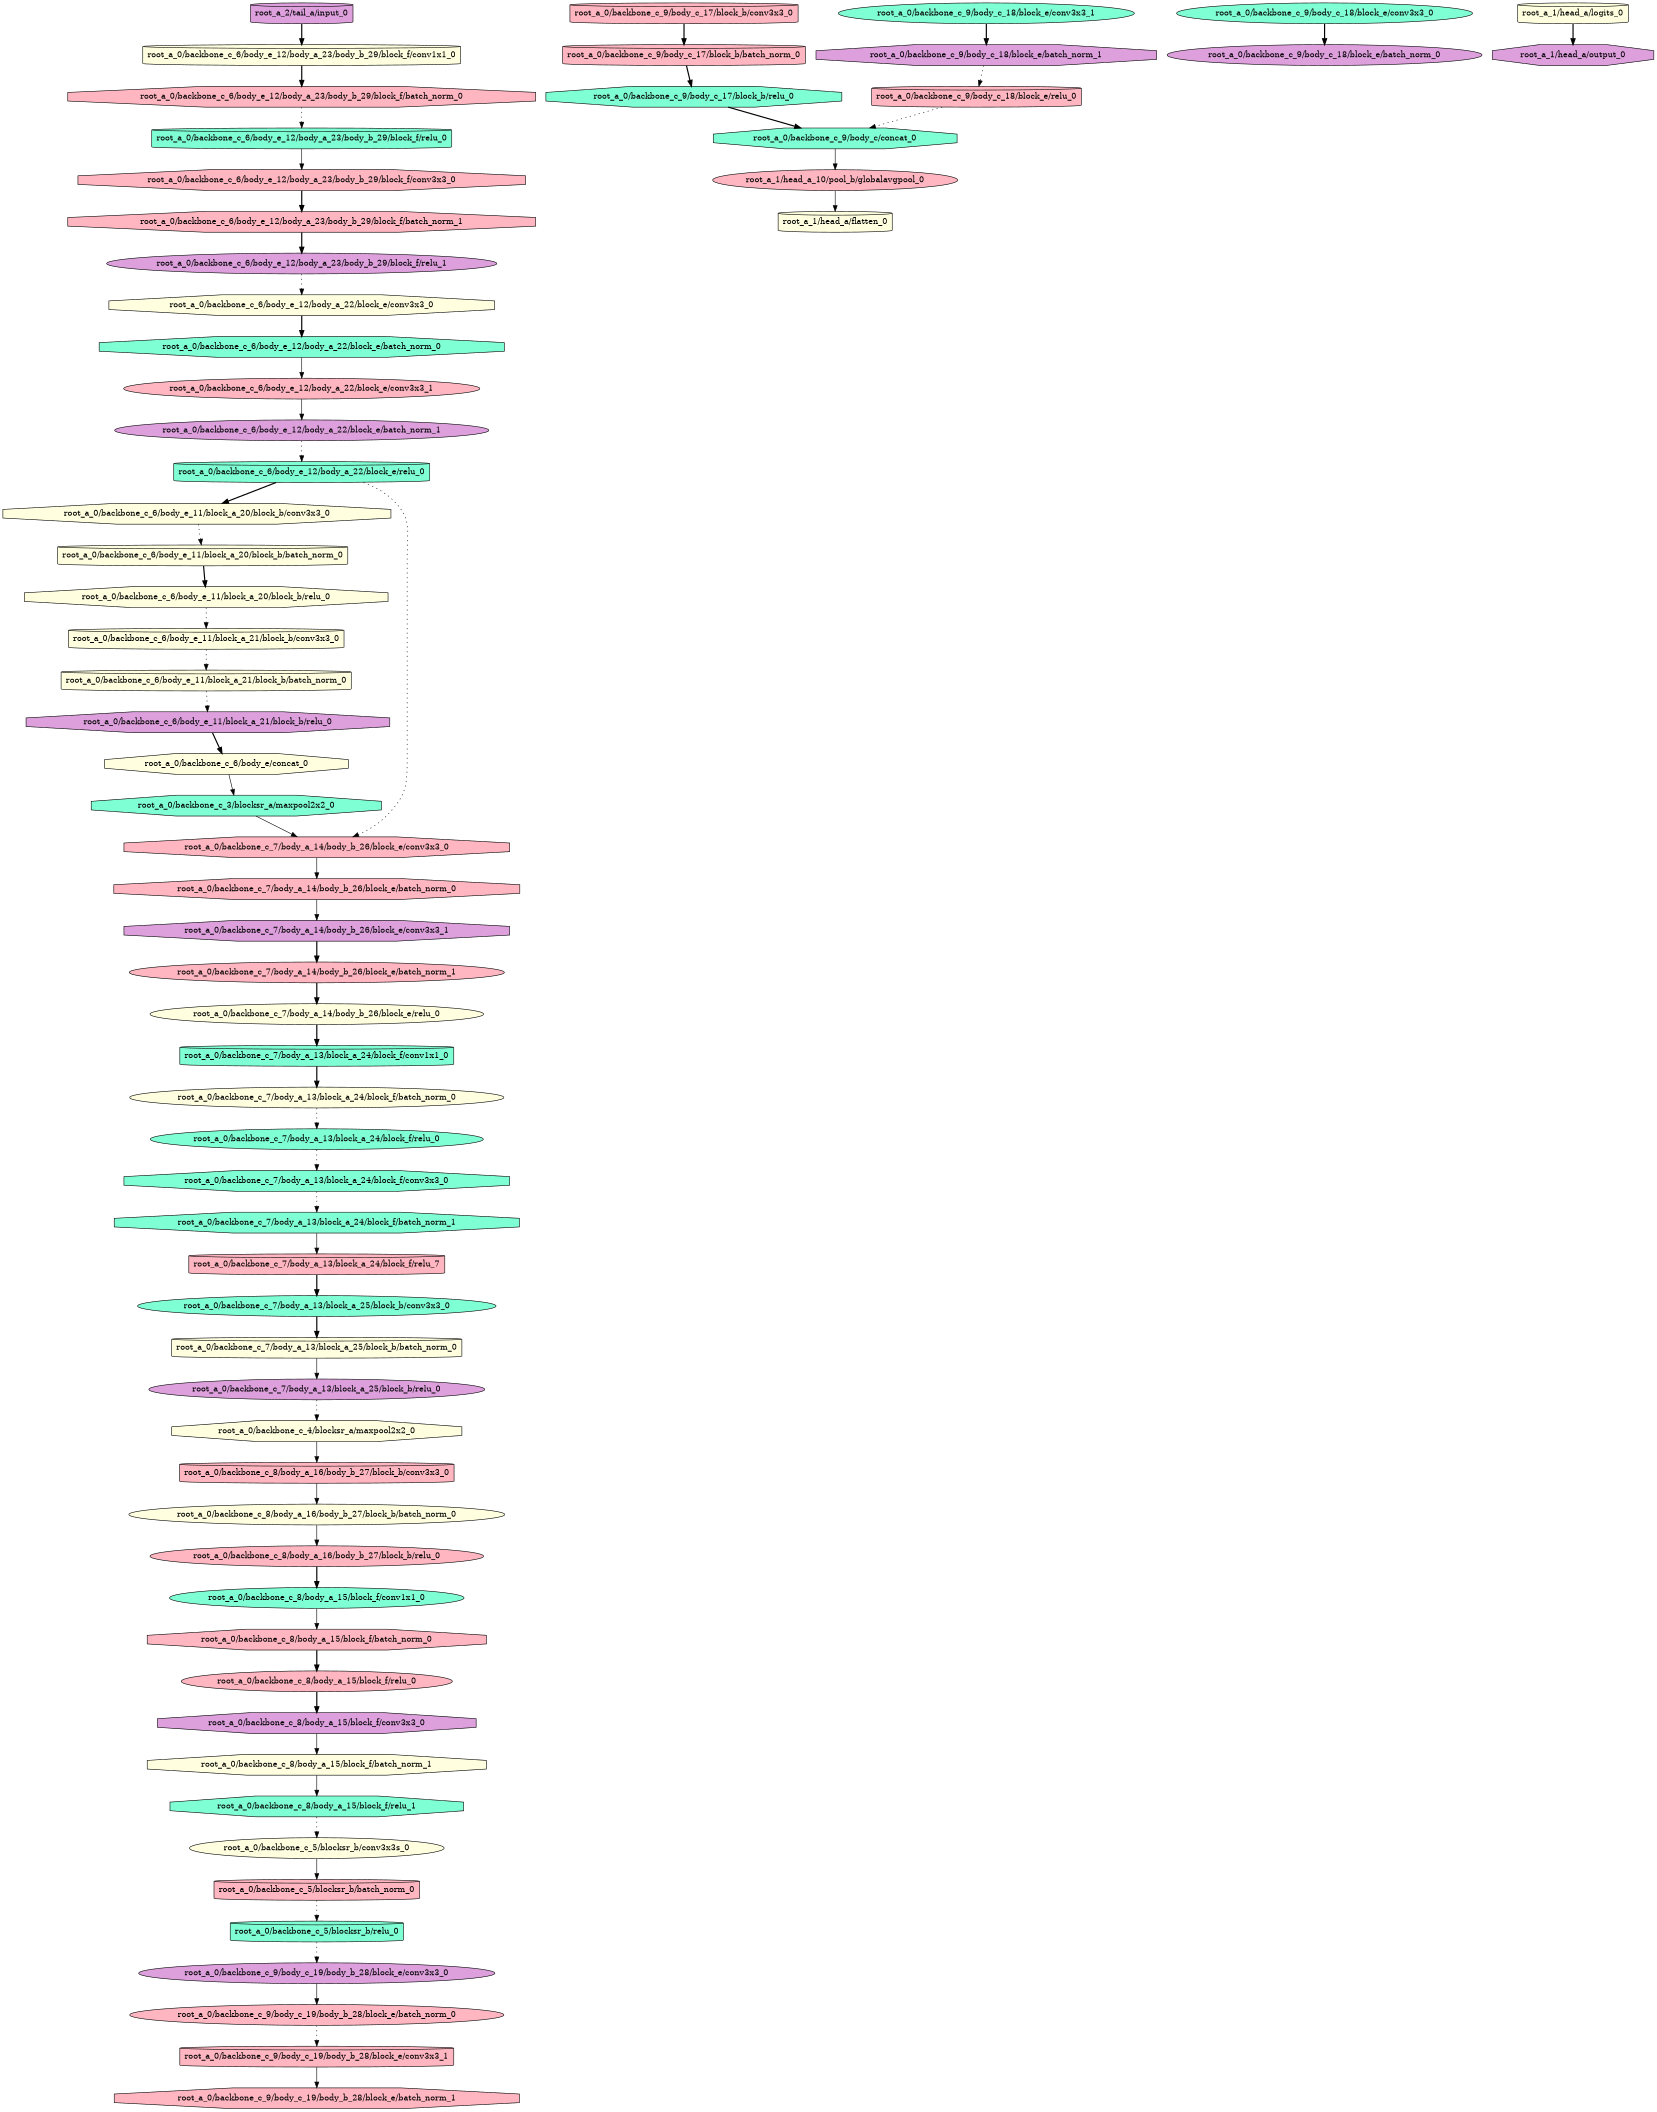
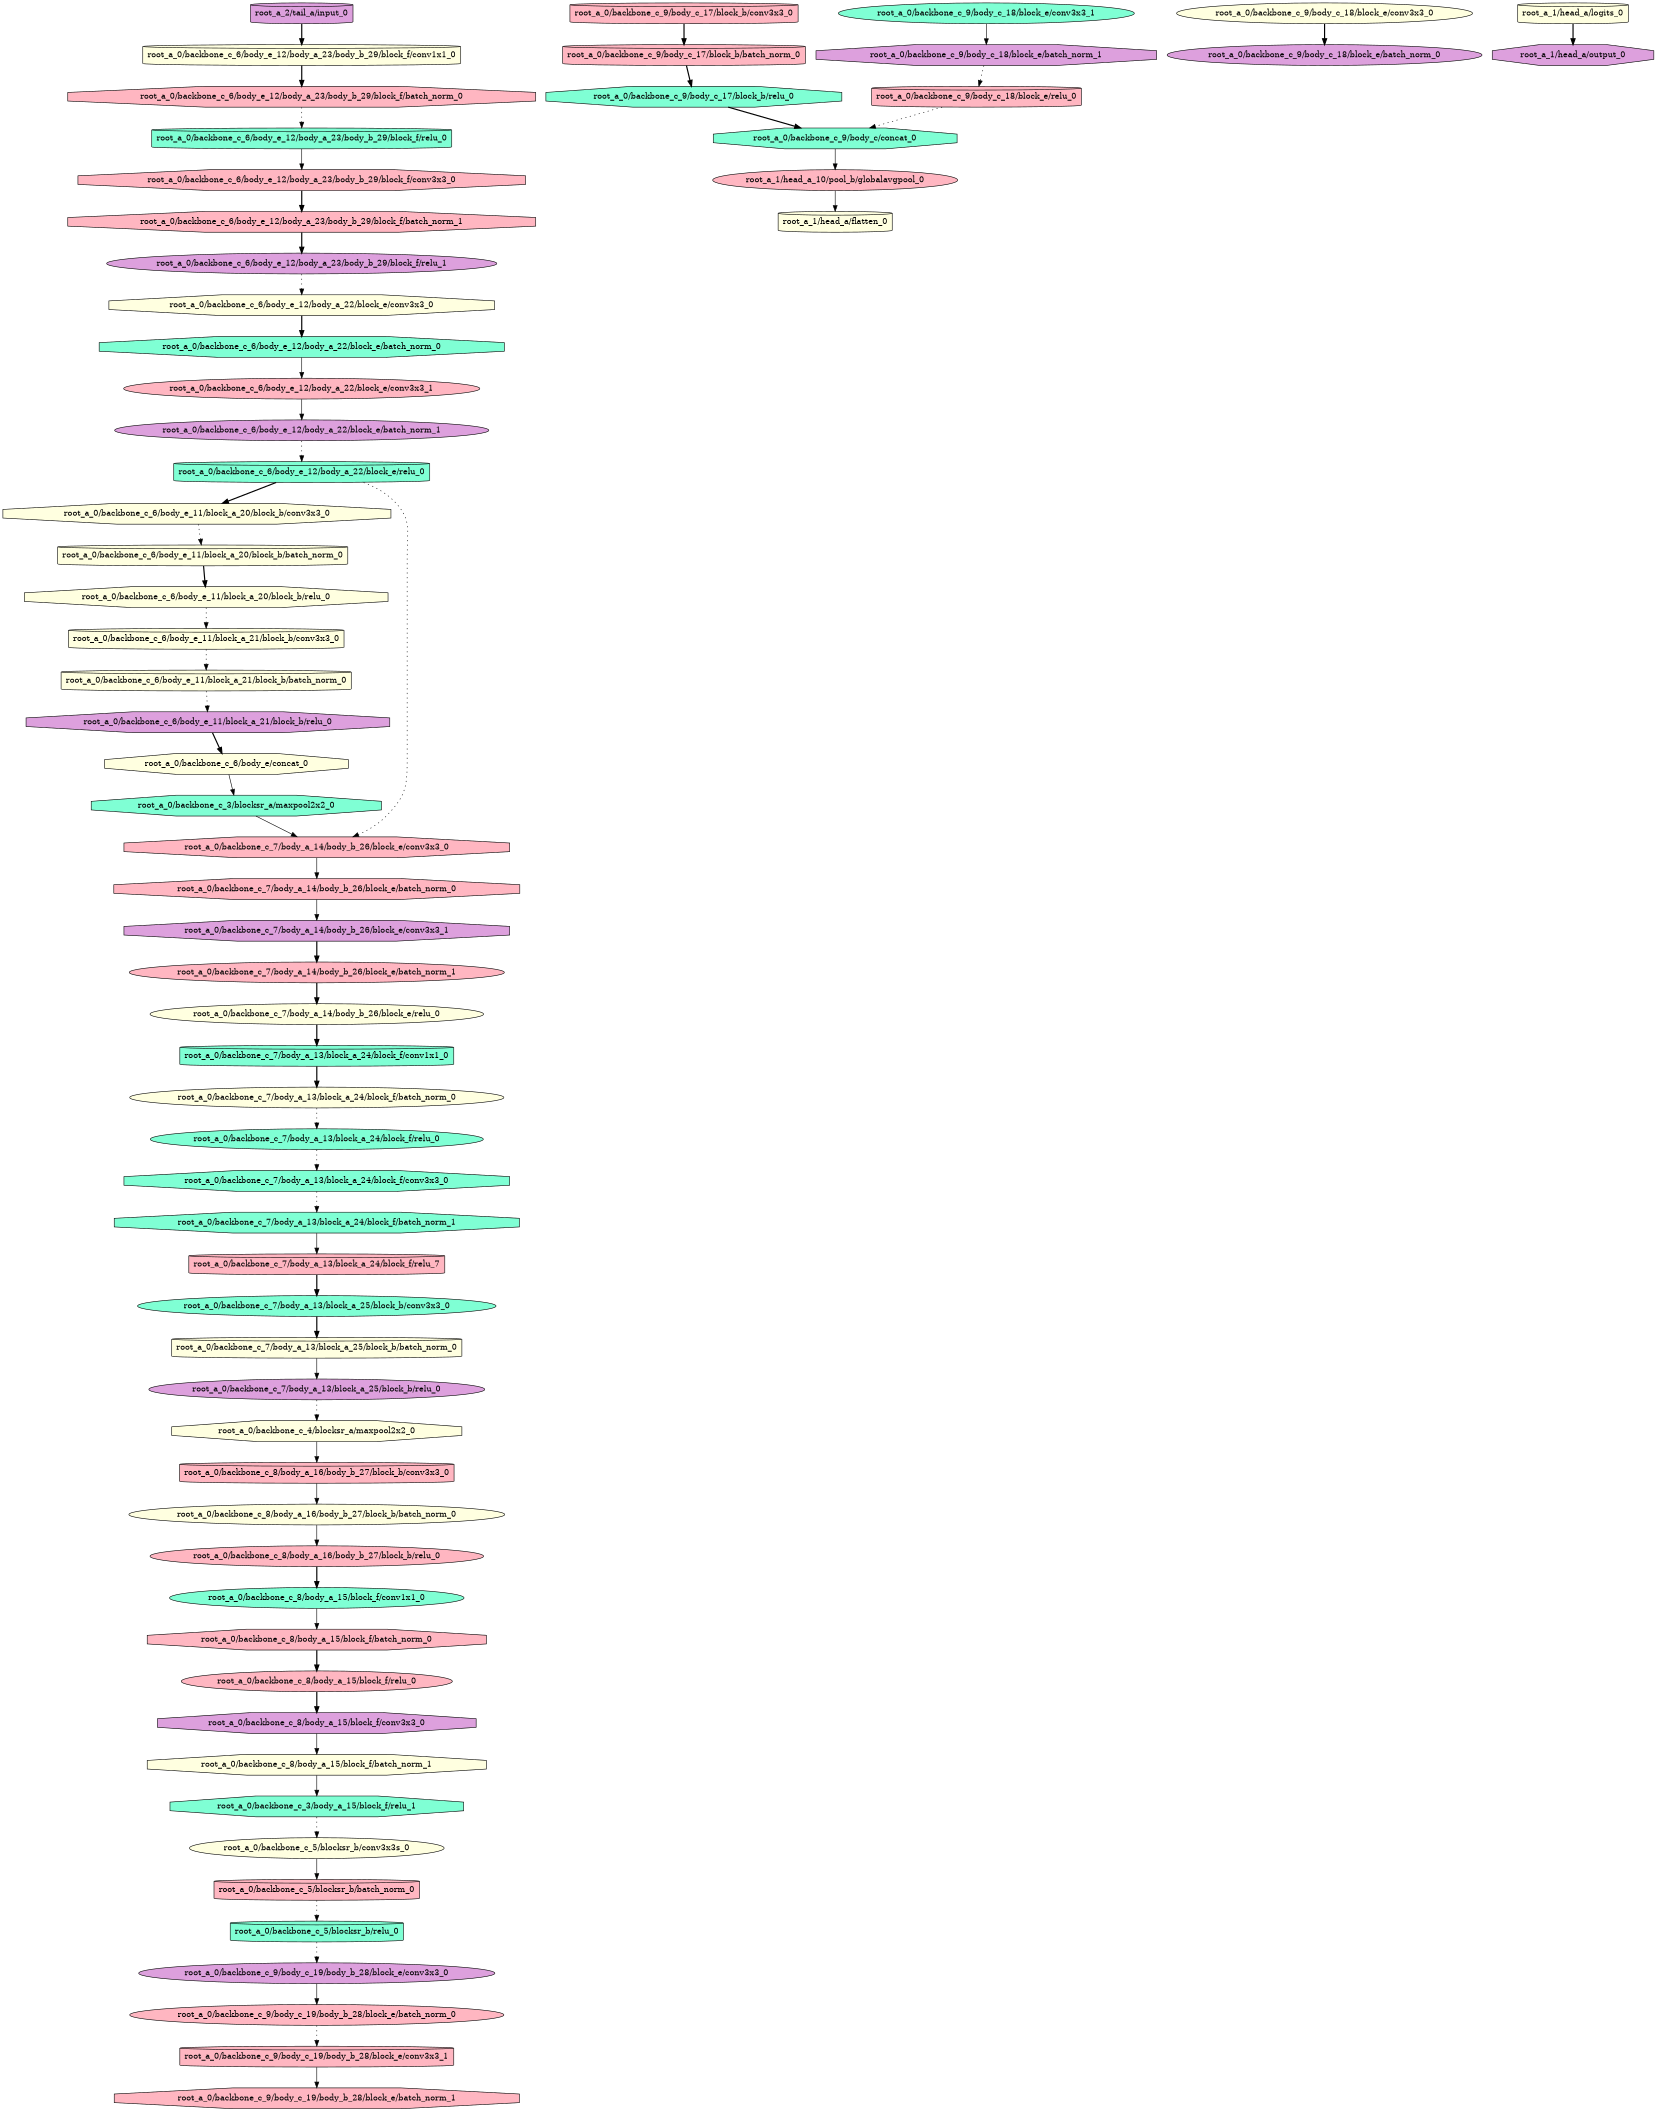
node "root_a_0/backbone_c_9/body_c_18/block_e/conv3x3_0": fillcolor aquamarine -> lightyellow
edge "root_a_0/backbone_c_9/body_c_18/block_e/conv3x3_1" -> "root_a_0/backbone_c_9/body_c_18/block_e/batch_norm_1": style bold -> solid
node "root_a_0/backbone_c_8/body_a_15/block_f/relu_1": label "root_a_0/backbone_c_8/body_a_15/block_f/relu_1" -> "root_a_0/backbone_c_3/body_a_15/block_f/relu_1"
